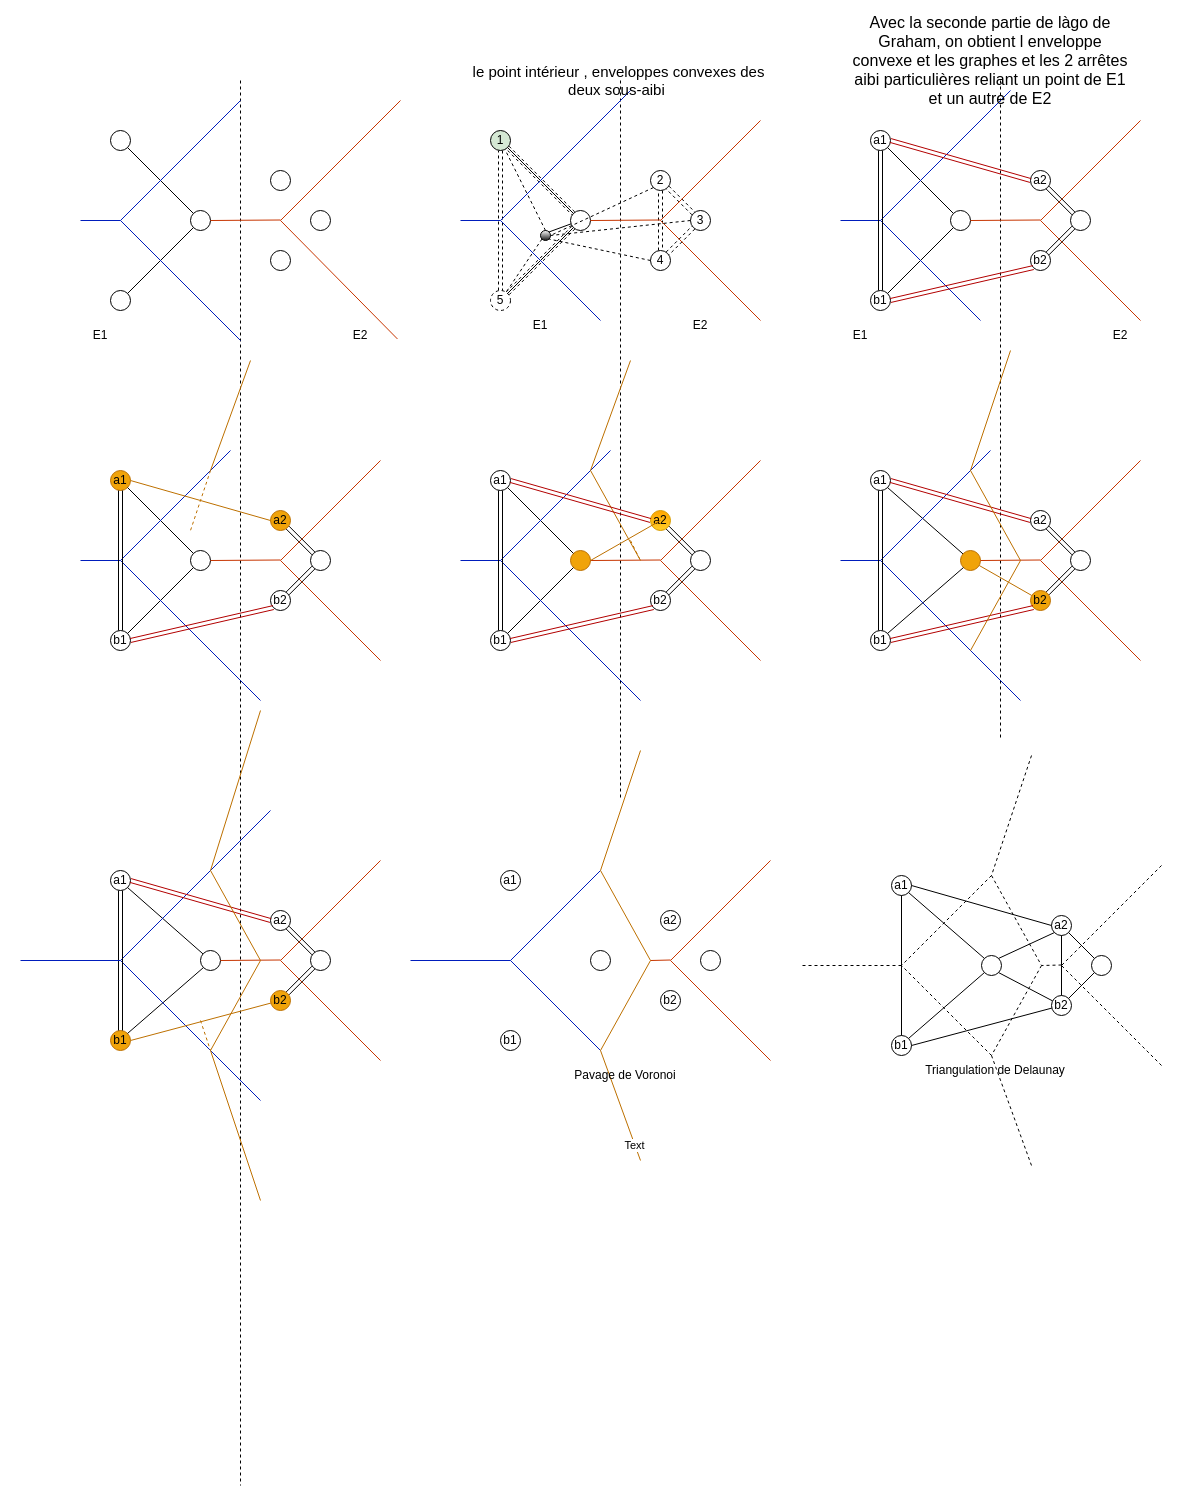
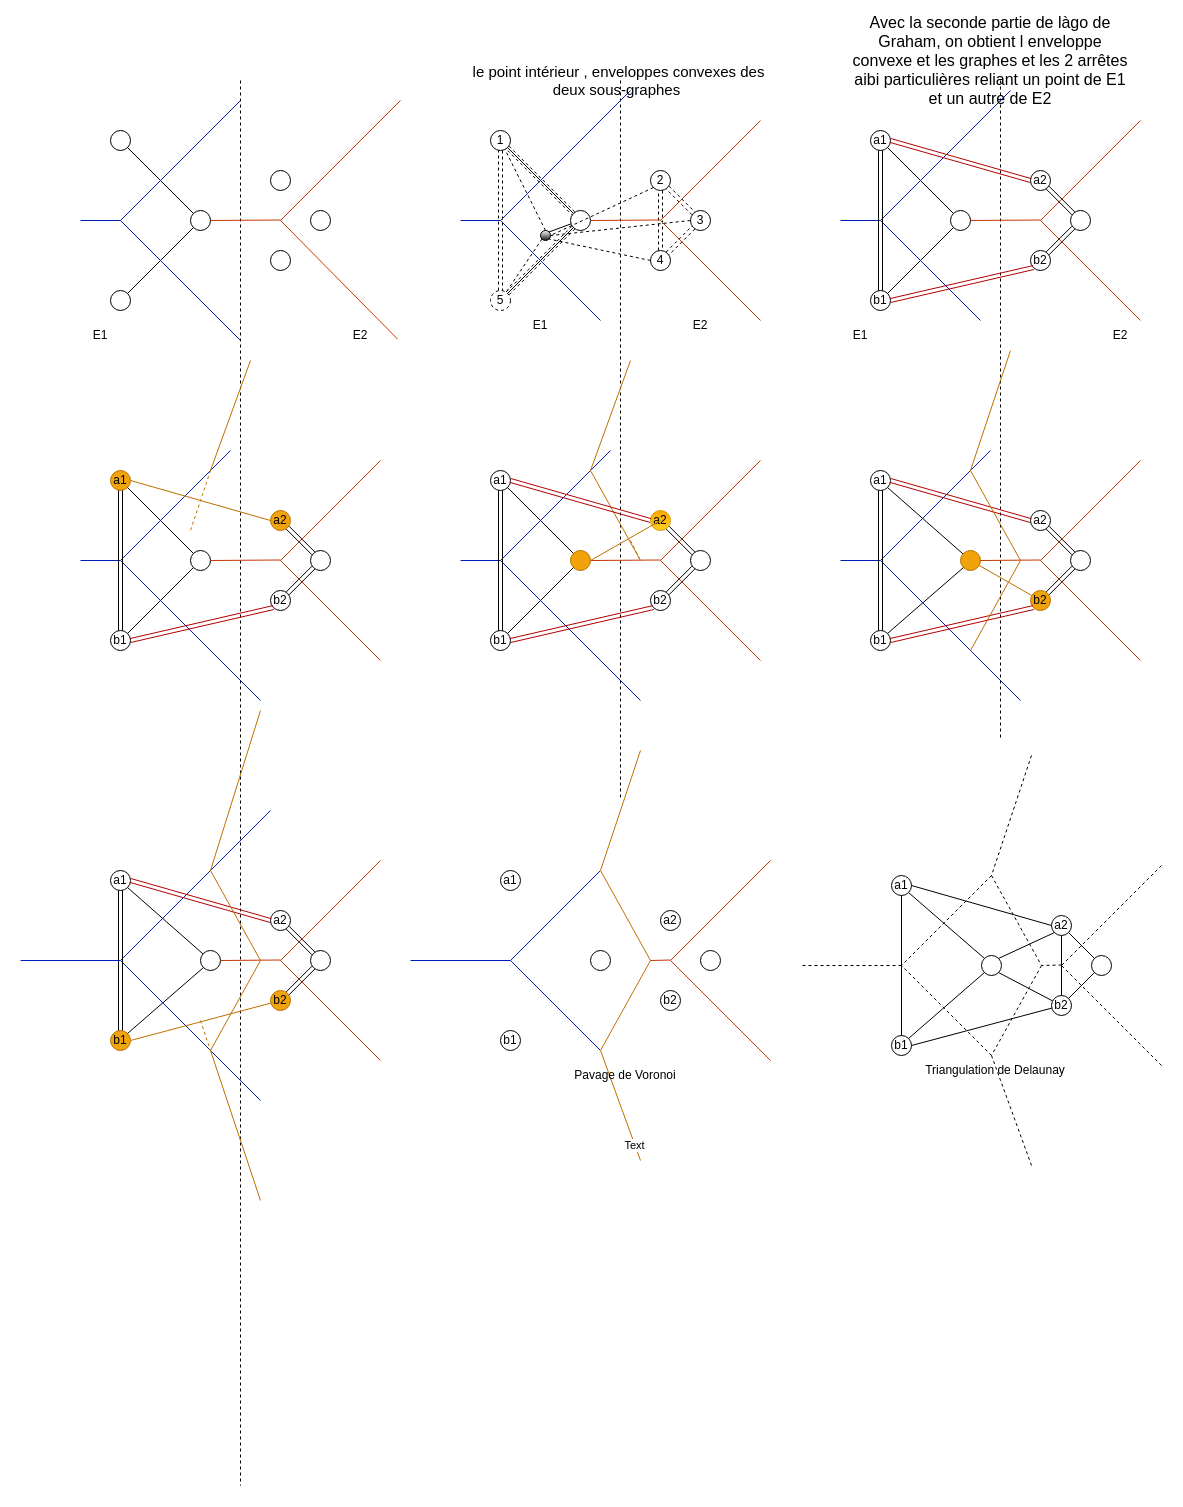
node "le point intérieur , enveloppes convexes des deux sous-aibi": label "le point intérieur , enveloppes convexes des deux sous-aibi" -> "le point intérieur , enveloppes convexes des deux sous-graphes"
node "1": fillcolor #d5e8d4 -> #ffffff
